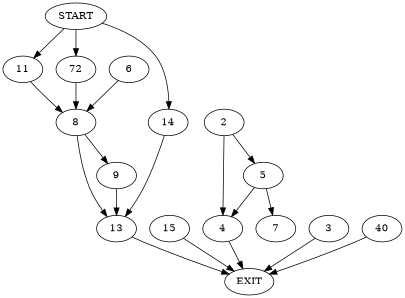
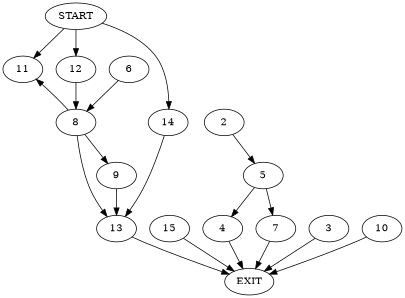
node "72": label "72" -> "12"
edge "11" -> "8": reversed
edge "2" -> "4": removed
node "40": label "40" -> "10"
edge "7" -> "EXIT": added
